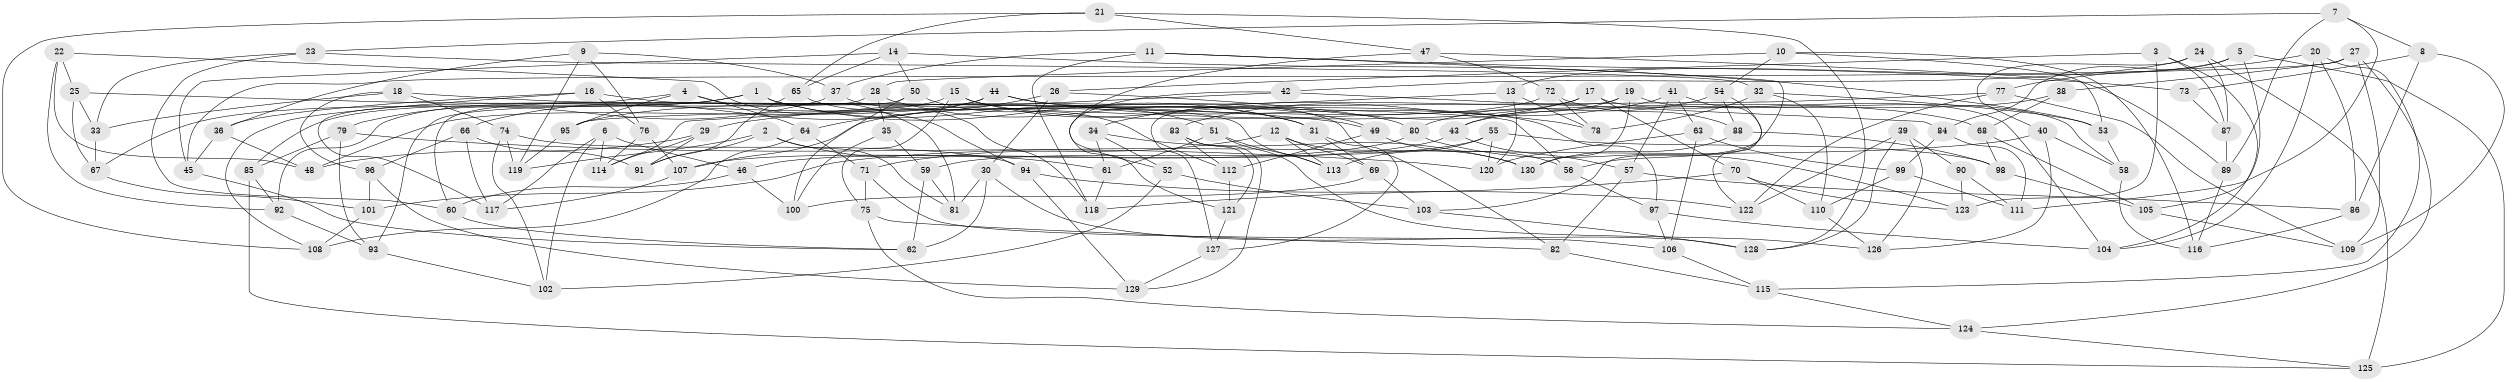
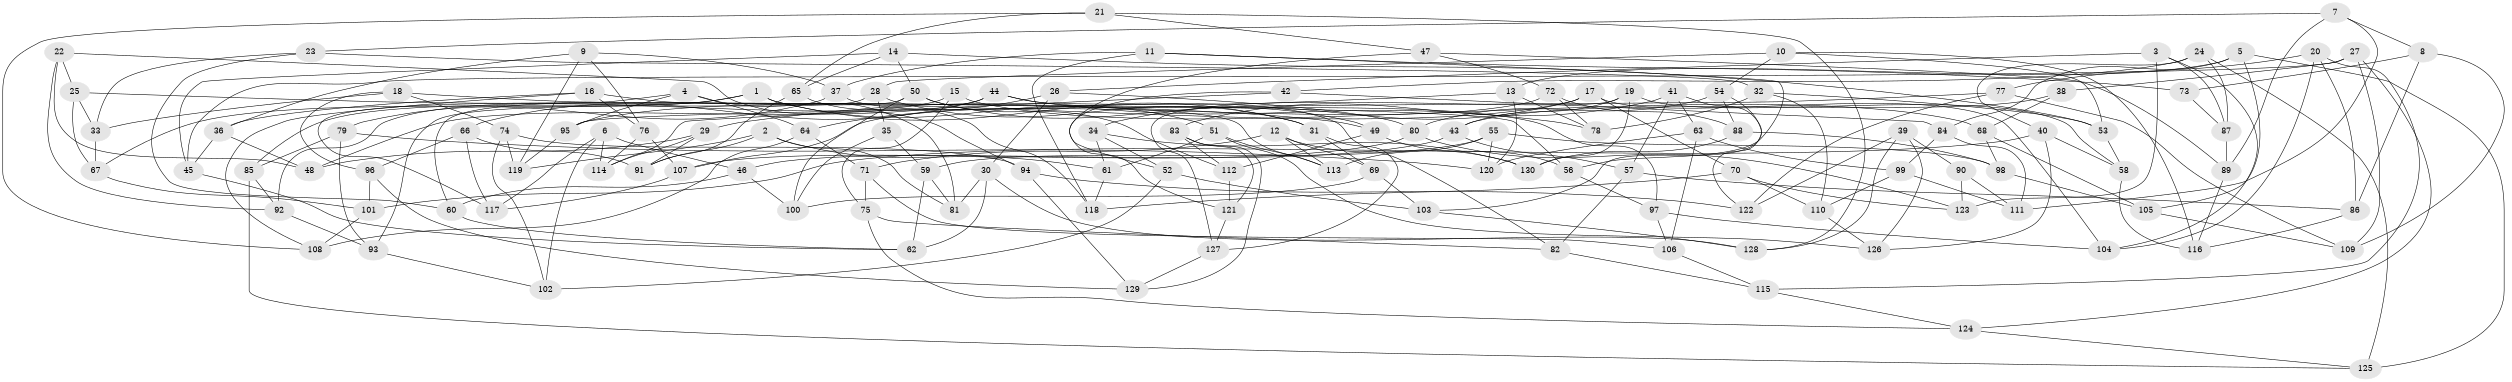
edge "15" -- "49": now "50" -- "49"
